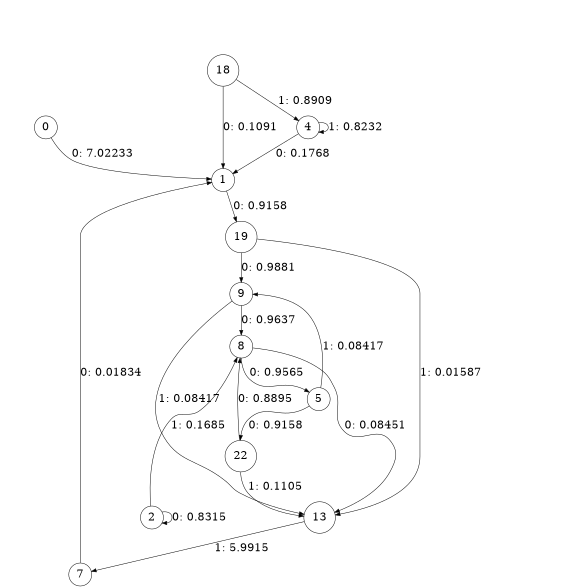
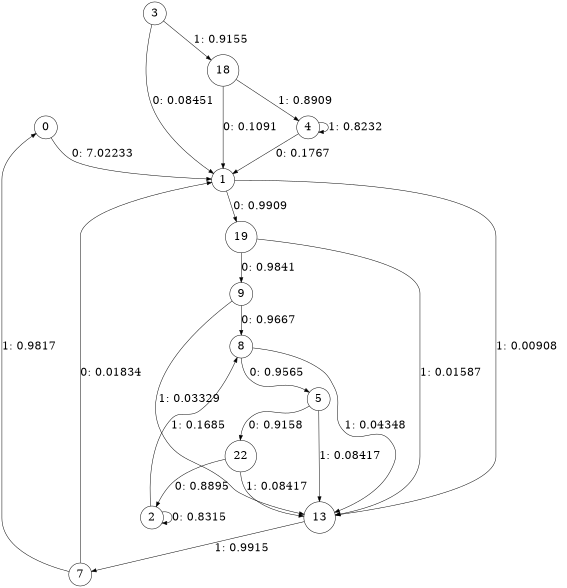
node "3": added
edge "4" -> "1": label "0: 0.1768   " -> "0: 0.1767   "
edge "1" -> "19": label "0: 0.9158   " -> "0: 0.9909   "
edge "19" -> "9": label "0: 0.9881   " -> "0: 0.9841   "
edge "1" -> "13": added, label "1: 0.00908"
edge "9" -> "8": label "0: 0.9637   " -> "0: 0.9667   "
edge "5" -> "9": now "5" -> "13"
edge "7" -> "0": added, label "1: 0.9817"
edge "9" -> "13": label "1: 0.08417  " -> "1: 0.03329  "
edge "22" -> "8": now "22" -> "2"
edge "8" -> "13": label "0: 0.08451  " -> "1: 0.04348  "
edge "22" -> "13": label "1: 0.1105   " -> "1: 0.08417  "
edge "13" -> "7": label "1: 5.9915   " -> "1: 0.9915   "
